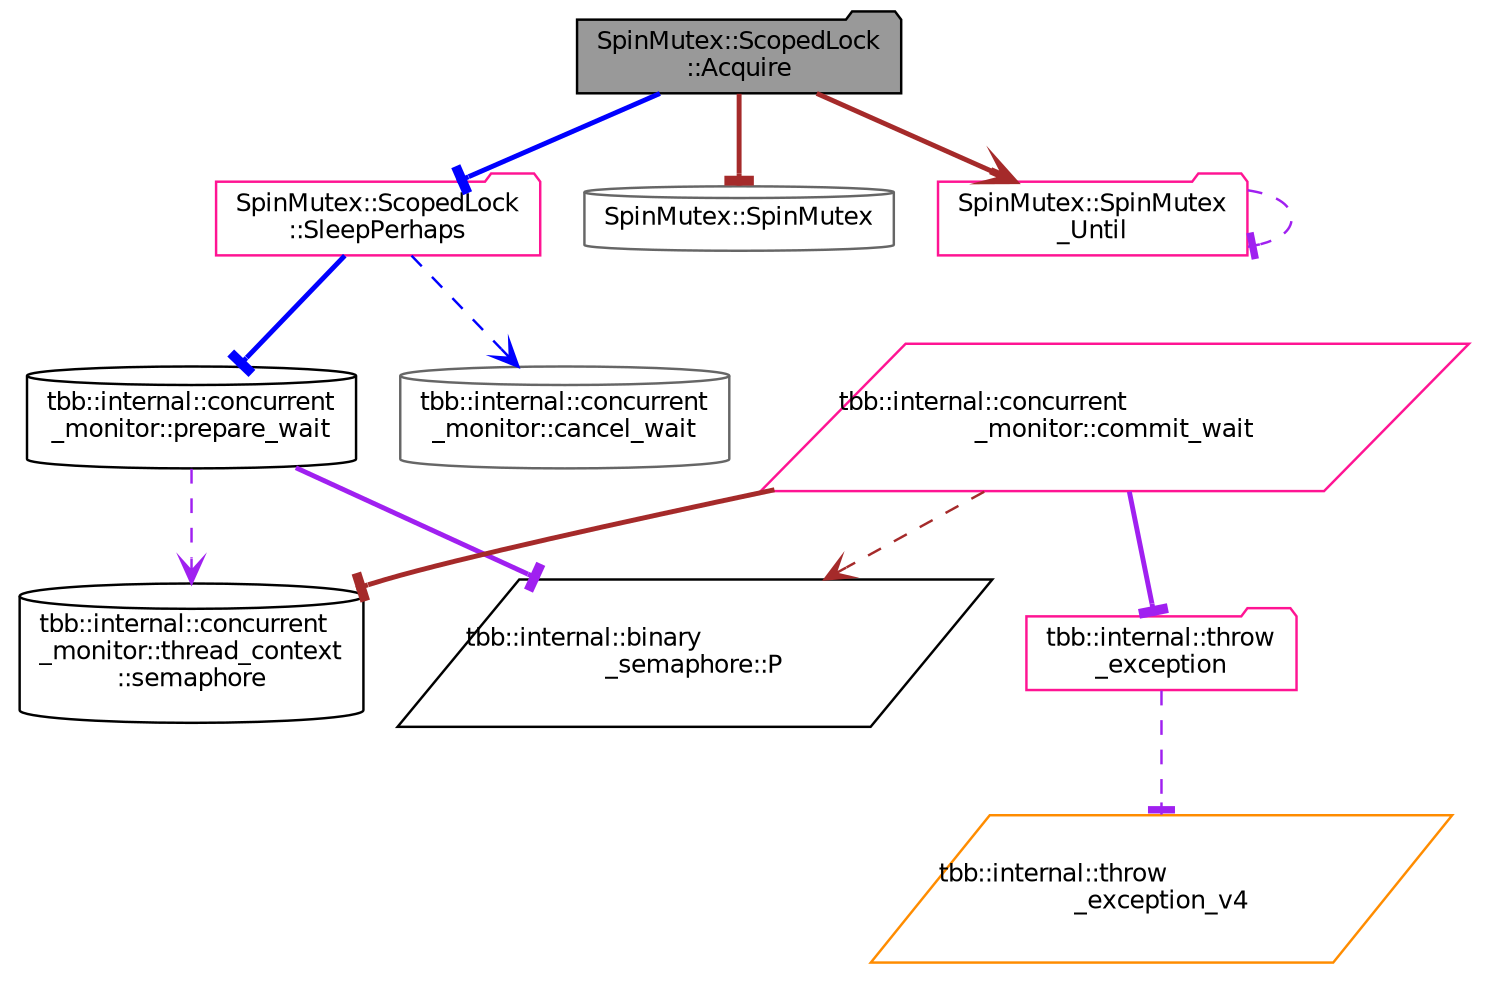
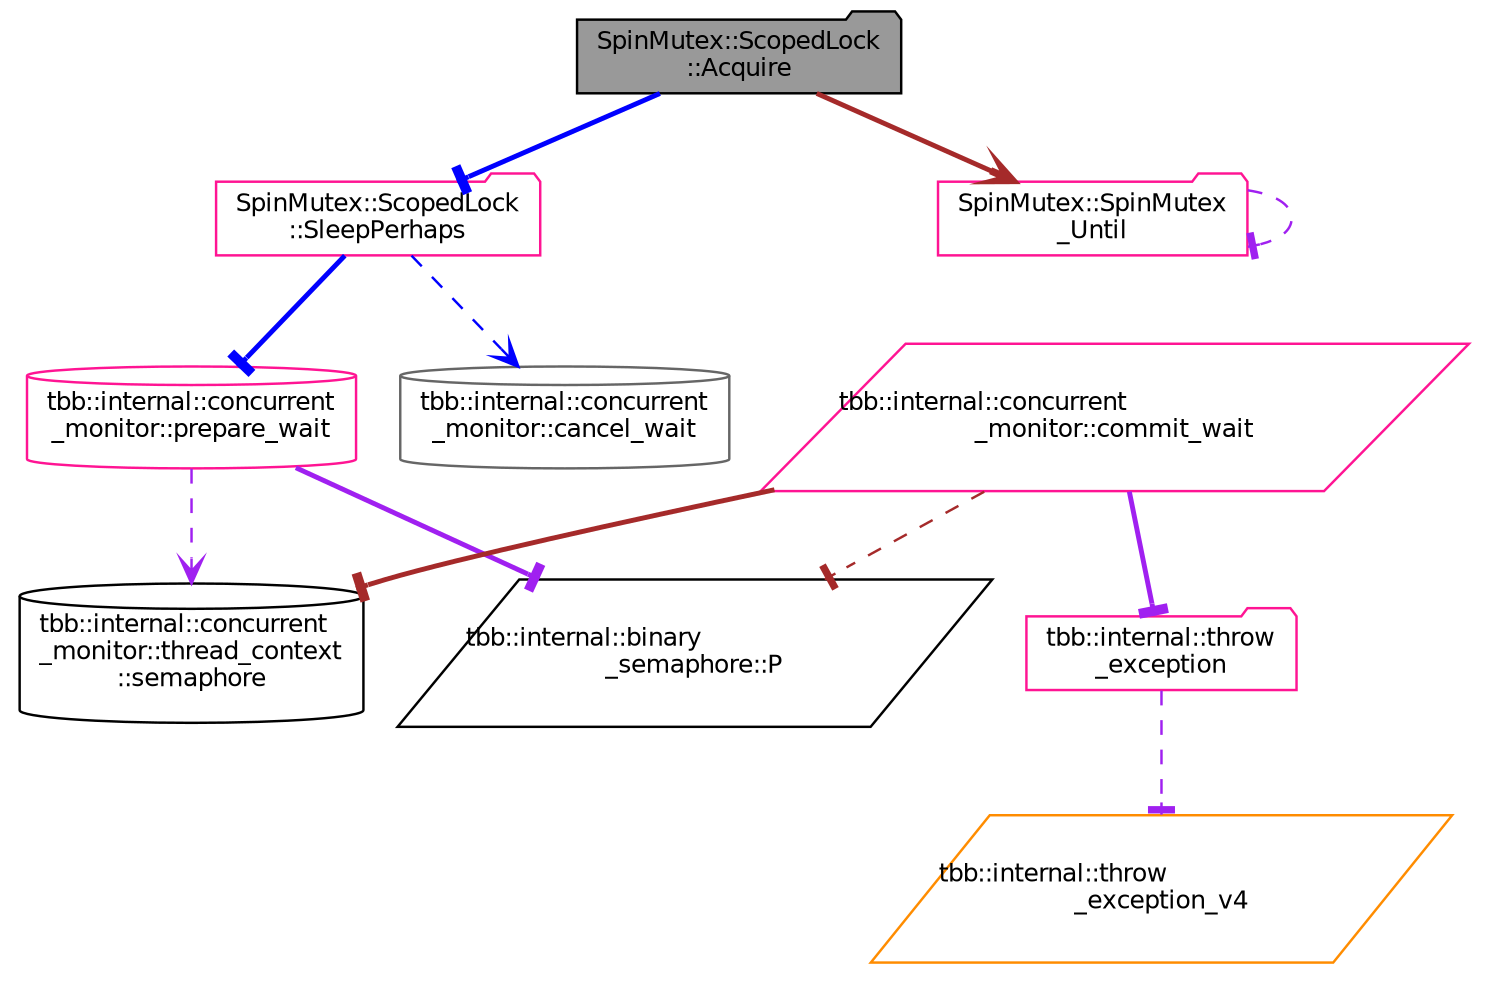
node "SpinMutex::SpinMutex": removed
node "tbb::internal::concurrent _monitor::prepare_wait": color black -> deeppink
edge "tbb::internal::concurrent _monitor::commit_wait" -> "tbb::internal::binary _semaphore::P": arrowhead vee -> tee
